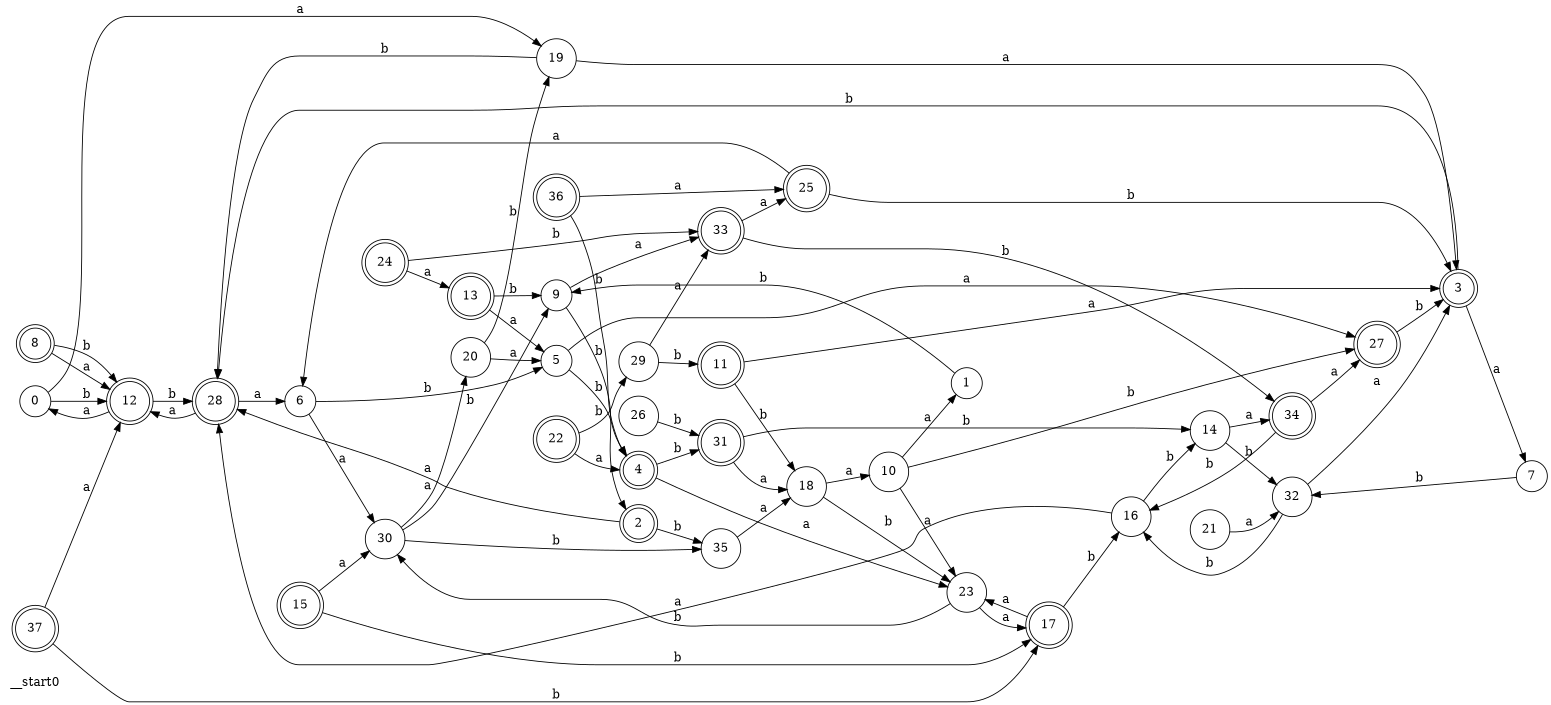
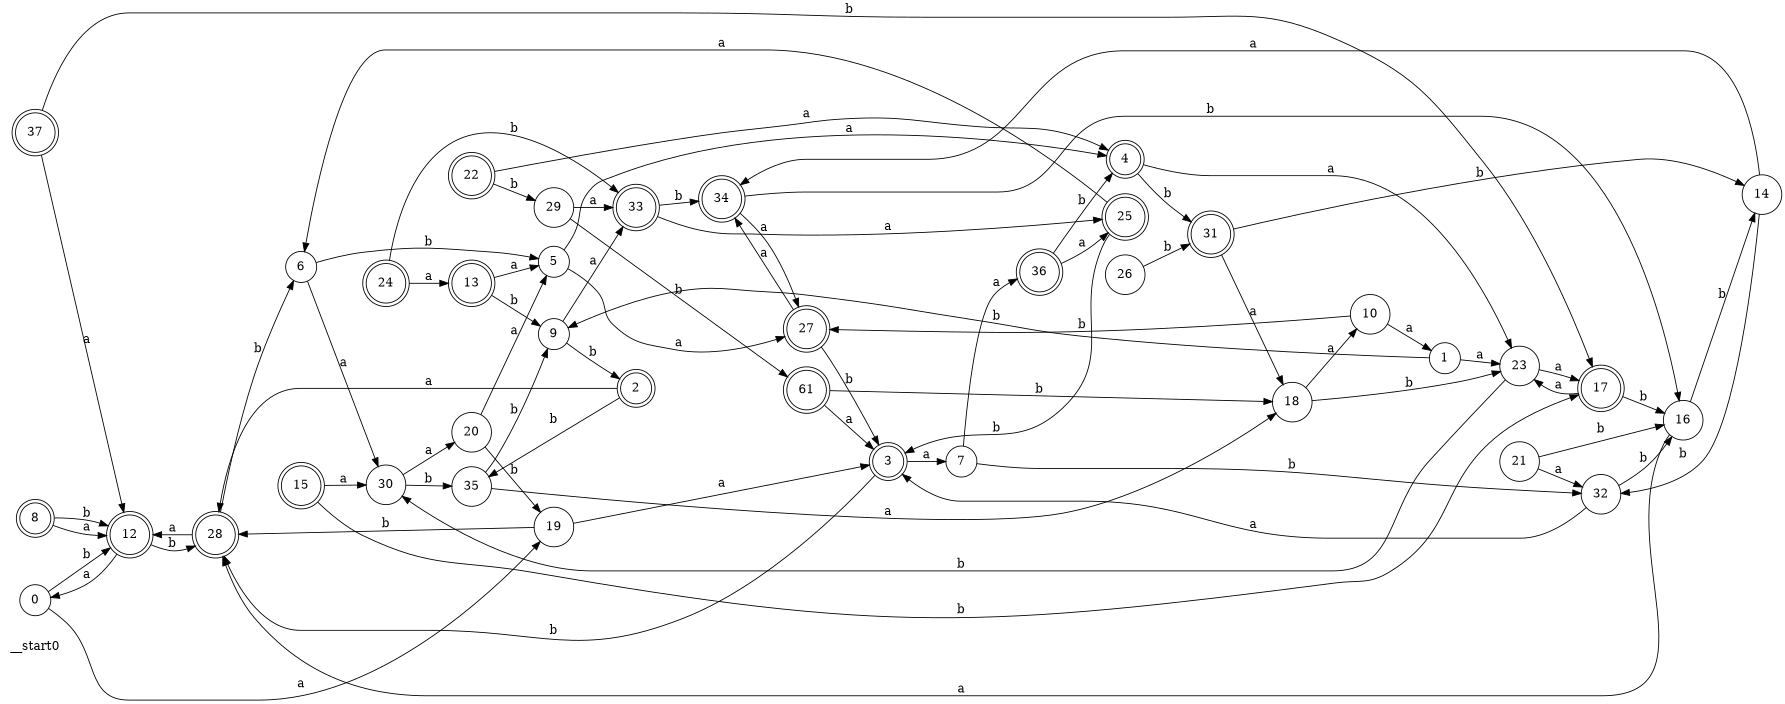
edge "27" -> "34": added, label "a"
edge "7" -> "36": added, label "a"
node "11": label "11" -> "61"
edge "5" -> "4": label "b" -> "a"
edge "28" -> "6": label "a" -> "b"
edge "30" -> "9": now "35" -> "9"
edge "21" -> "16": added, label "b"
edge "10" -> "23": now "1" -> "23"
